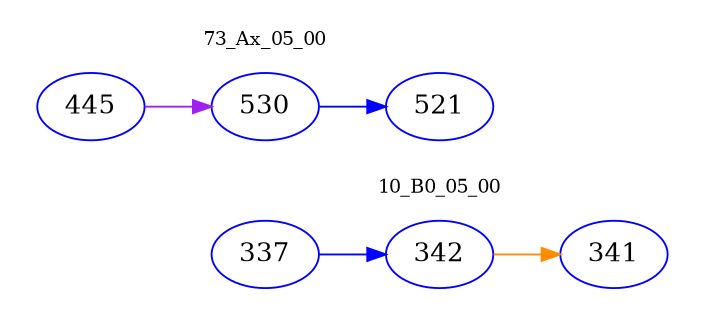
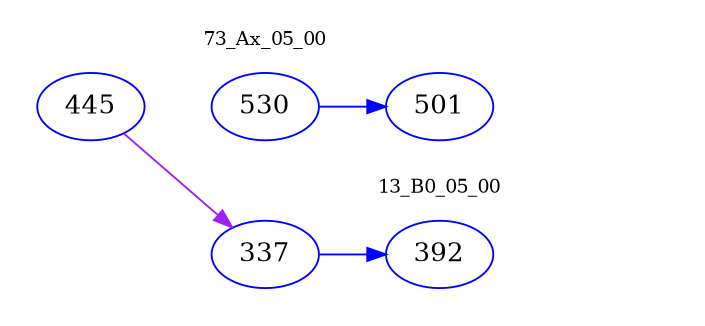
edge "445" -> "530": now "445" -> "337"
node "521": label "521" -> "501"
cluster "10_B0_05_00": label "10_B0_05_00" -> "13_B0_05_00"
node "342": label "342" -> "392"
node "341": removed
